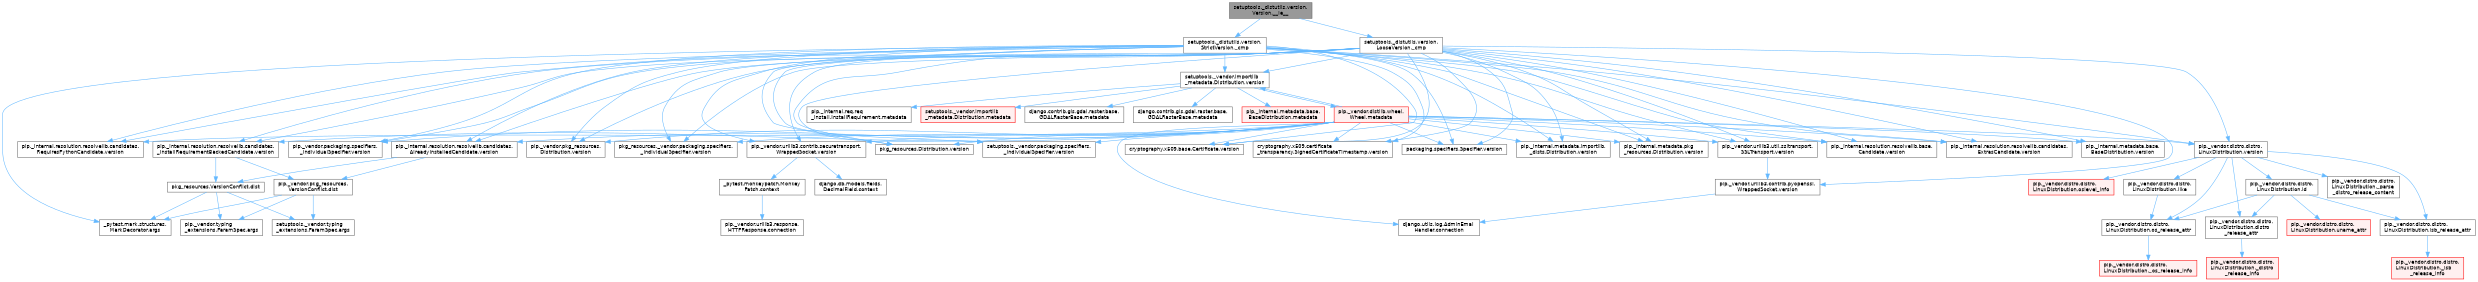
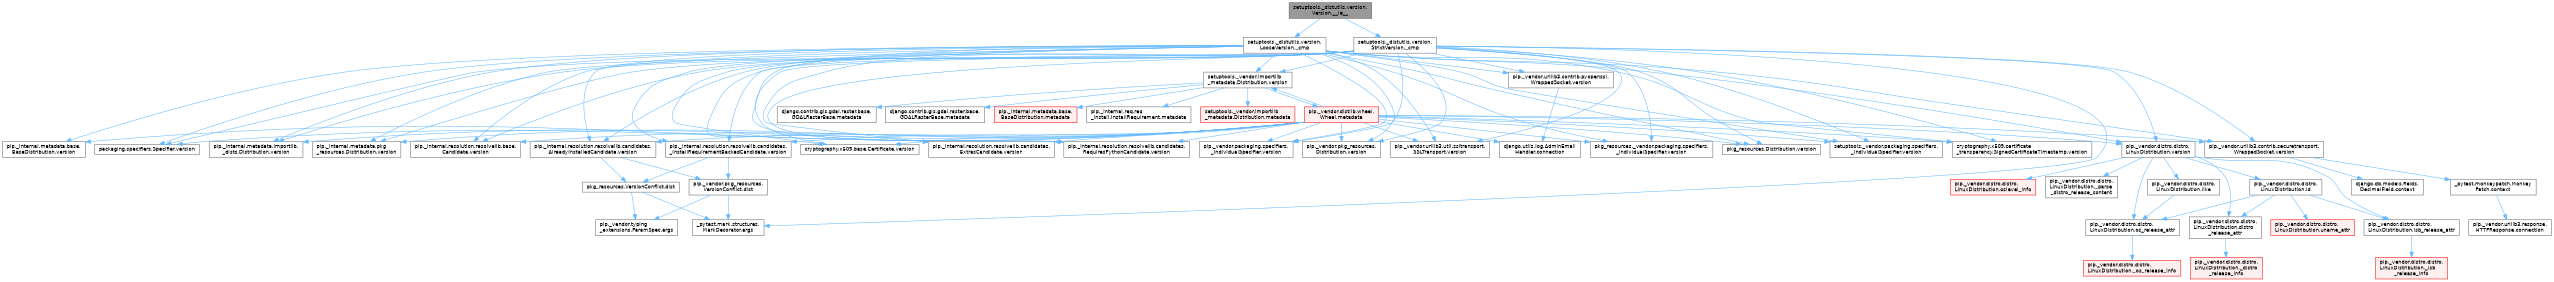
edge "pip._vendor.urllib3.util.ssltransport. SSLTransport.version" -> "pip._vendor.urllib3.contrib.pyopenssl. WrappedSocket.version": now "setuptools._distutils.version. StrictVersion._cmp" -> "pip._vendor.urllib3.contrib.pyopenssl. WrappedSocket.version"
node "setuptools._vendor.typing _extensions.ParamSpec.args": removed
